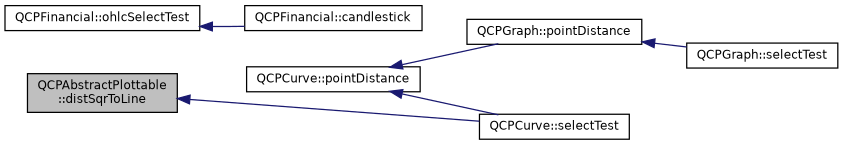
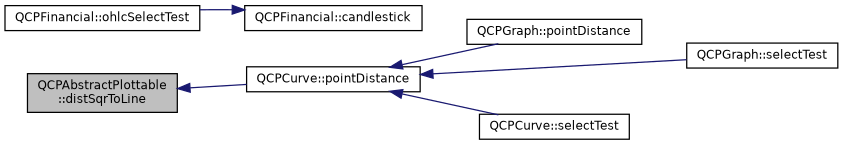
edge "QCPFinancial::candlestick" -> "QCPFinancial::ohlcSelectTest": reversed
edge "QCPGraph::selectTest" -> "QCPGraph::pointDistance": now "QCPGraph::selectTest" -> "QCPCurve::pointDistance"
edge "QCPCurve::selectTest" -> "QCPAbstractPlottable ::distSqrToLine": now "QCPCurve::pointDistance" -> "QCPAbstractPlottable ::distSqrToLine"
